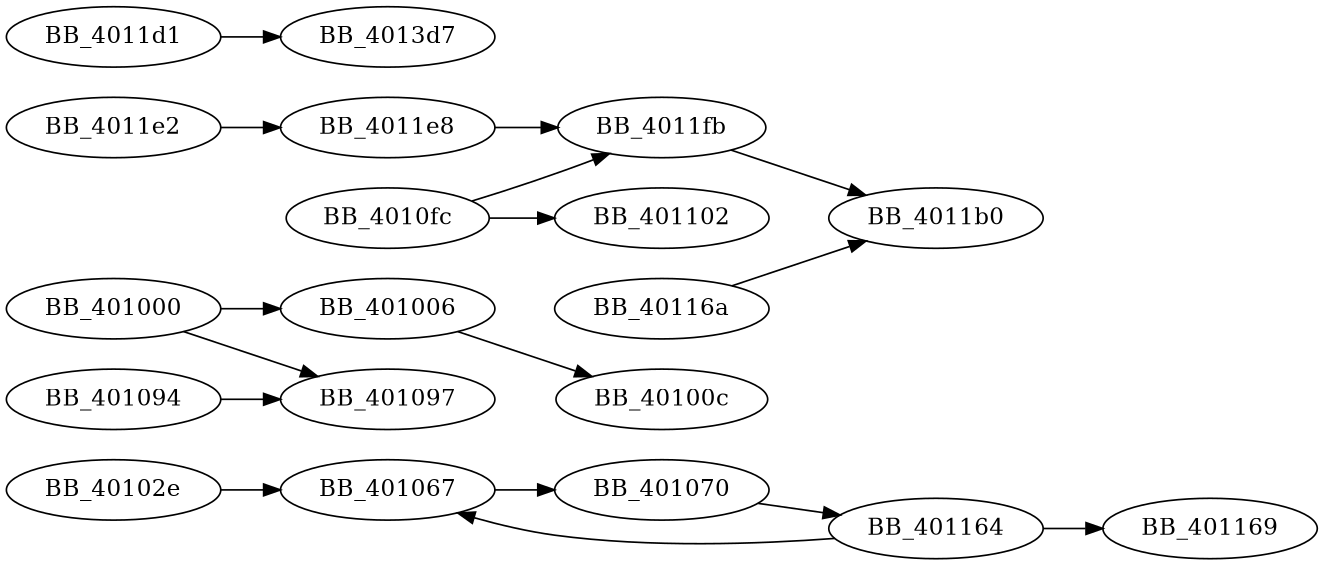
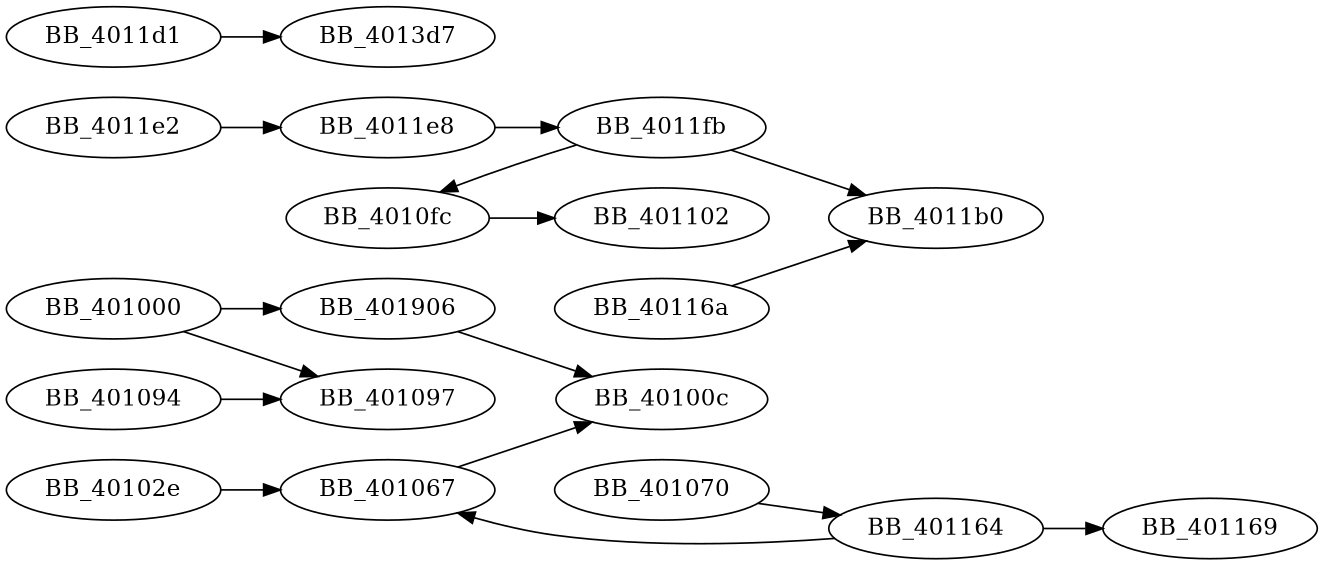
edge "BB_4010fc" -> "BB_4011fb": reversed
node "BB_401006": label "BB_401006" -> "BB_401906"
edge "BB_401067" -> "BB_401070": now "BB_401067" -> "BB_40100c"
